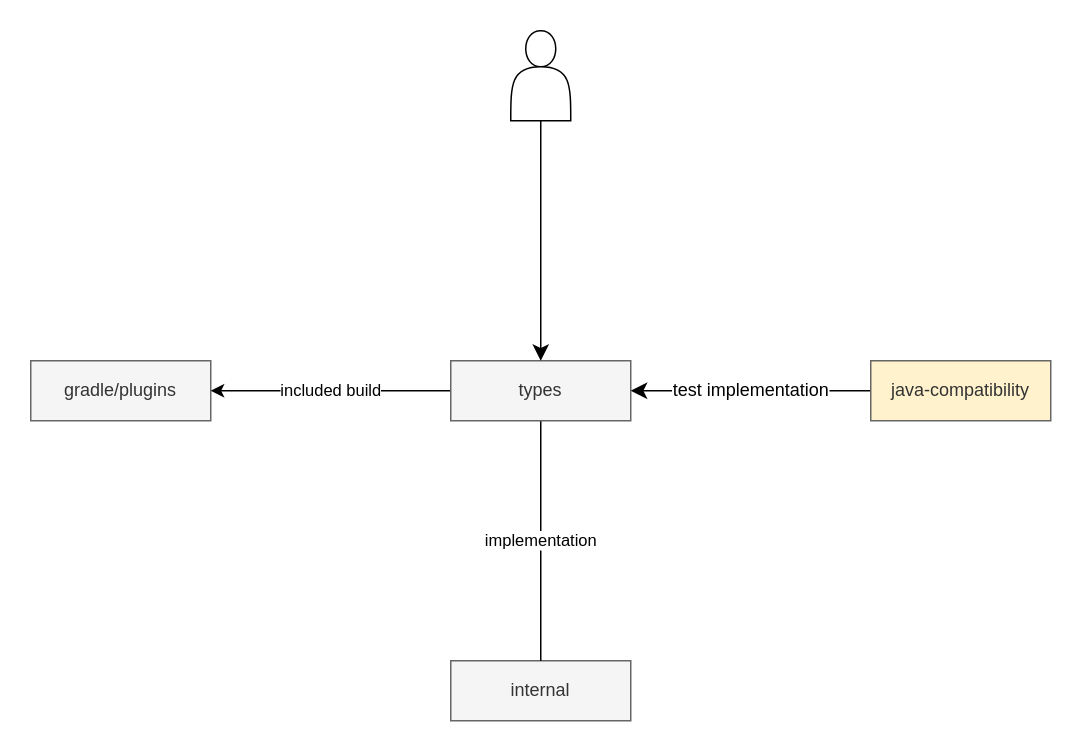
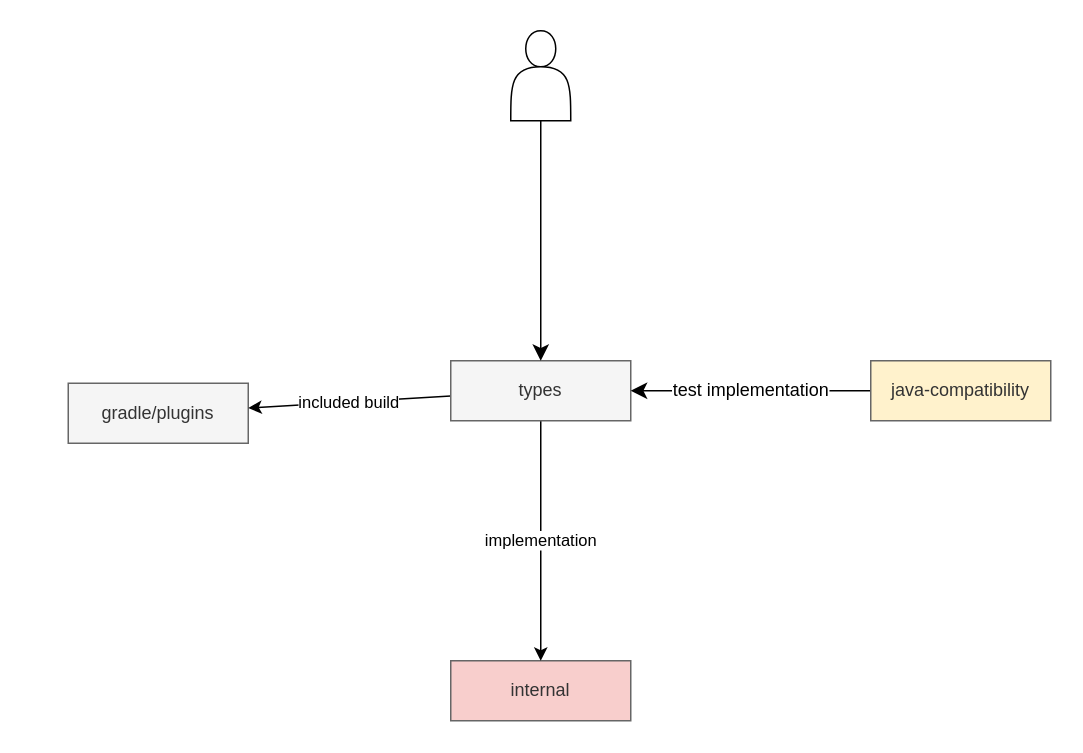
node "gradle/plugins": moved (121, 391) -> (158, 413)
edge "types" -- "internal": arrowhead none -> classic
node "internal": fillcolor #f5f5f5 -> #f8cecc
